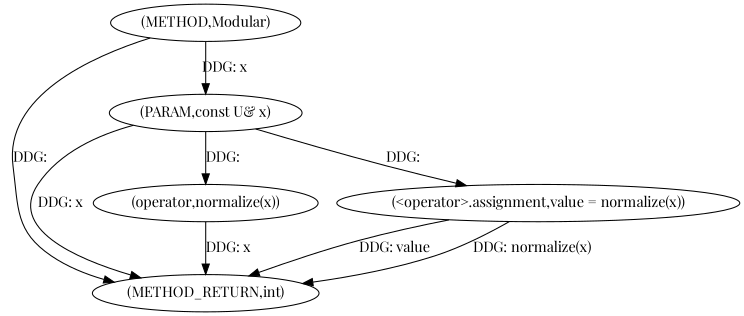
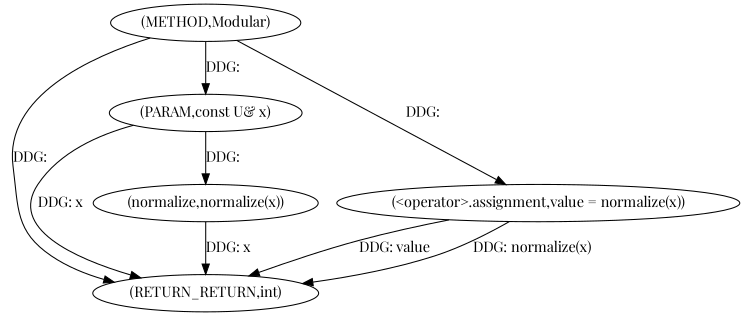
edge "(METHOD,Modular)" -> "(PARAM,const U& x)": label "DDG: x" -> "DDG: "
edge "(PARAM,const U& x)" -> "(<operator>.assignment,value = normalize(x))": now "(METHOD,Modular)" -> "(<operator>.assignment,value = normalize(x))"
node "(operator,normalize(x))": label "(operator,normalize(x))" -> "(normalize,normalize(x))"
node "(METHOD_RETURN,int)": label "(METHOD_RETURN,int)" -> "(RETURN_RETURN,int)"
